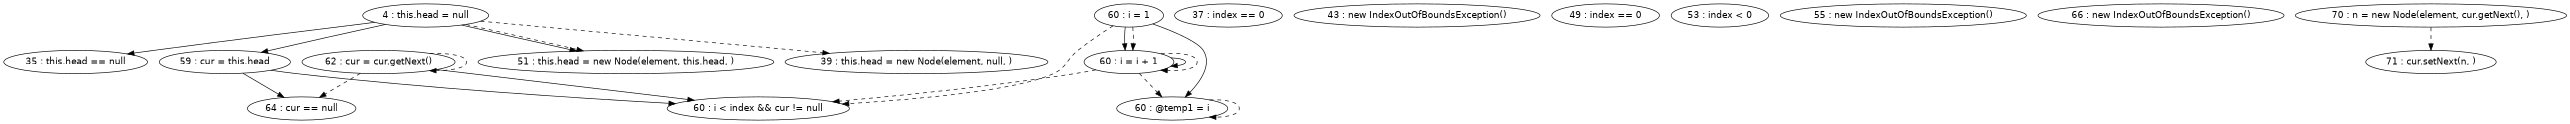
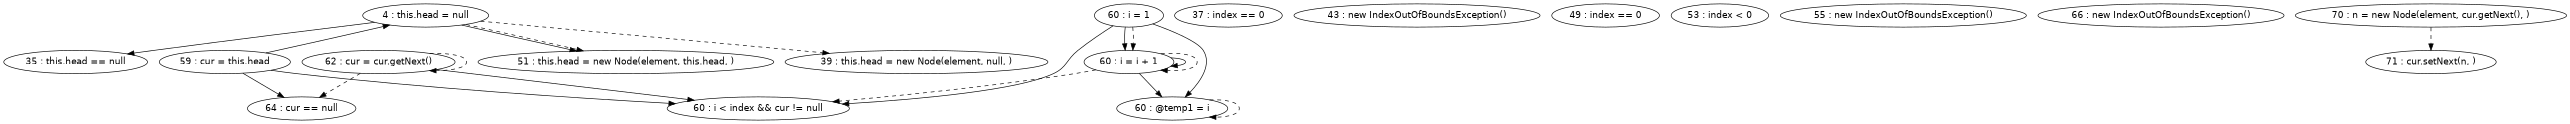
edge "4 : this.head = null" -> "59 : cur = this.head": reversed
edge "60 : i = i + 1" -> "60 : @temp1 = i": style dashed -> solid
edge "60 : i = 1" -> "60 : i < index && cur != null": style dashed -> solid
